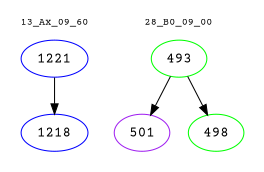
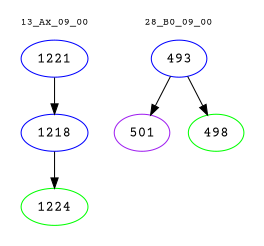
cluster "13_Ax_09_60": label "13_Ax_09_60" -> "13_Ax_09_00"
node "493": color green -> blue
node "1224": added
